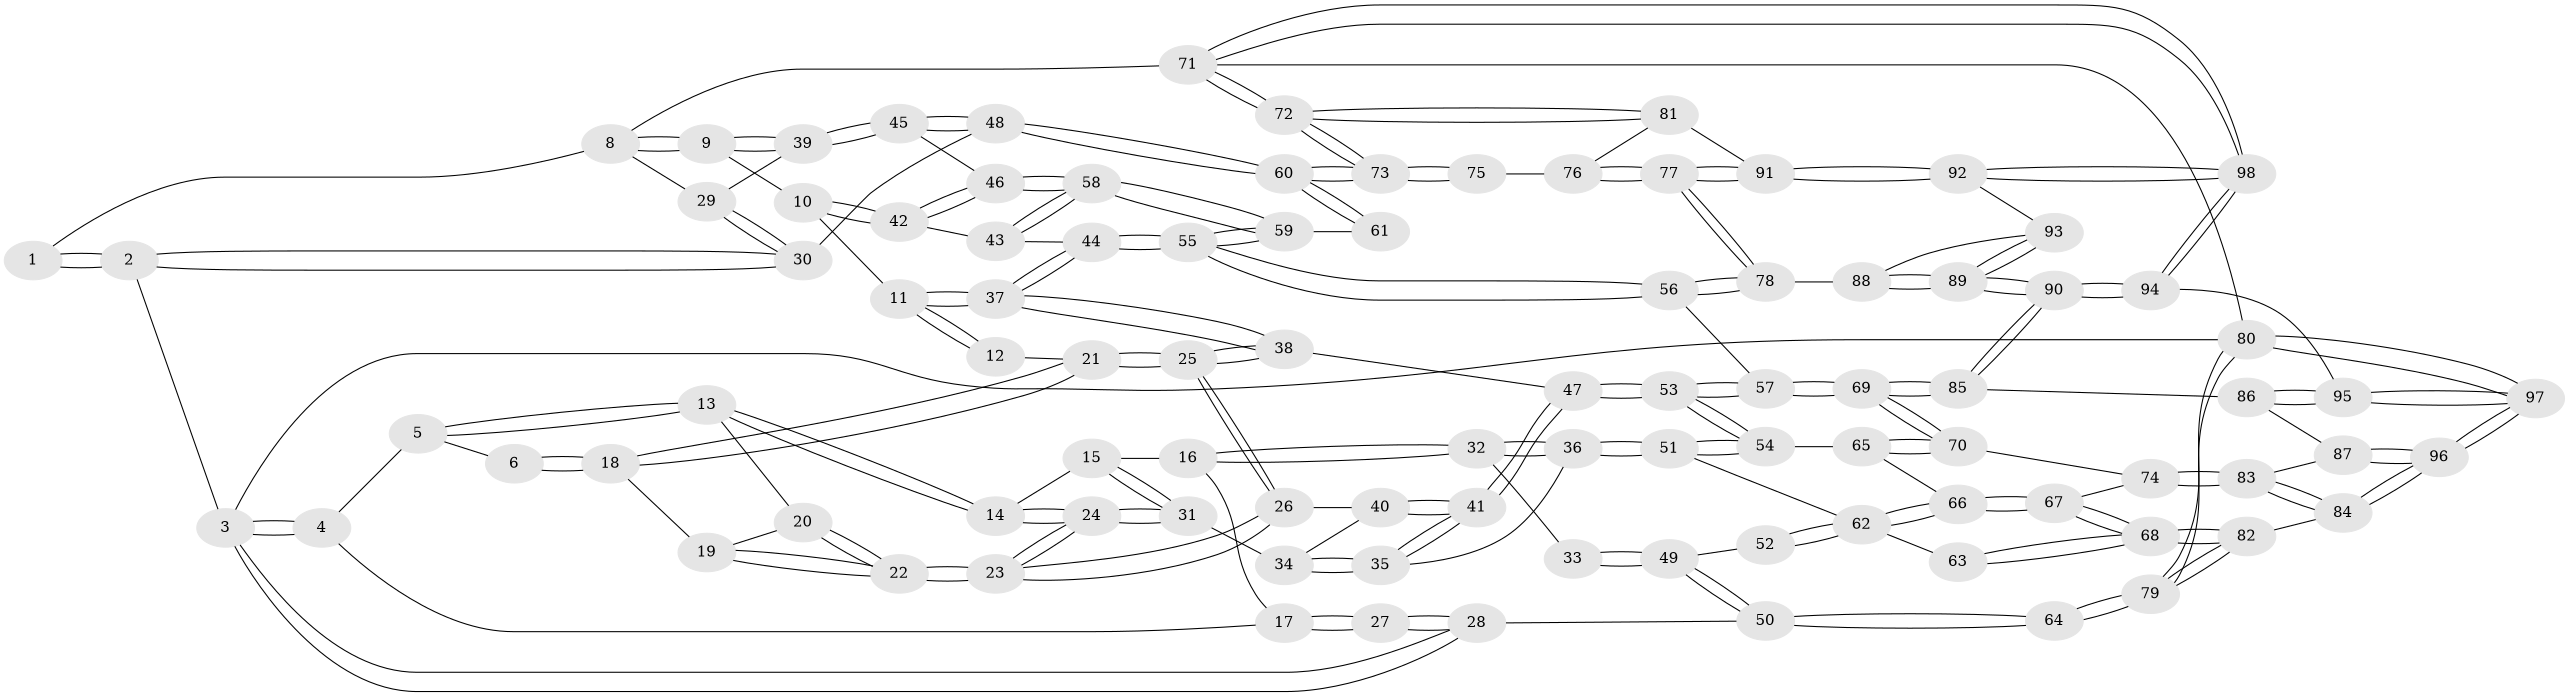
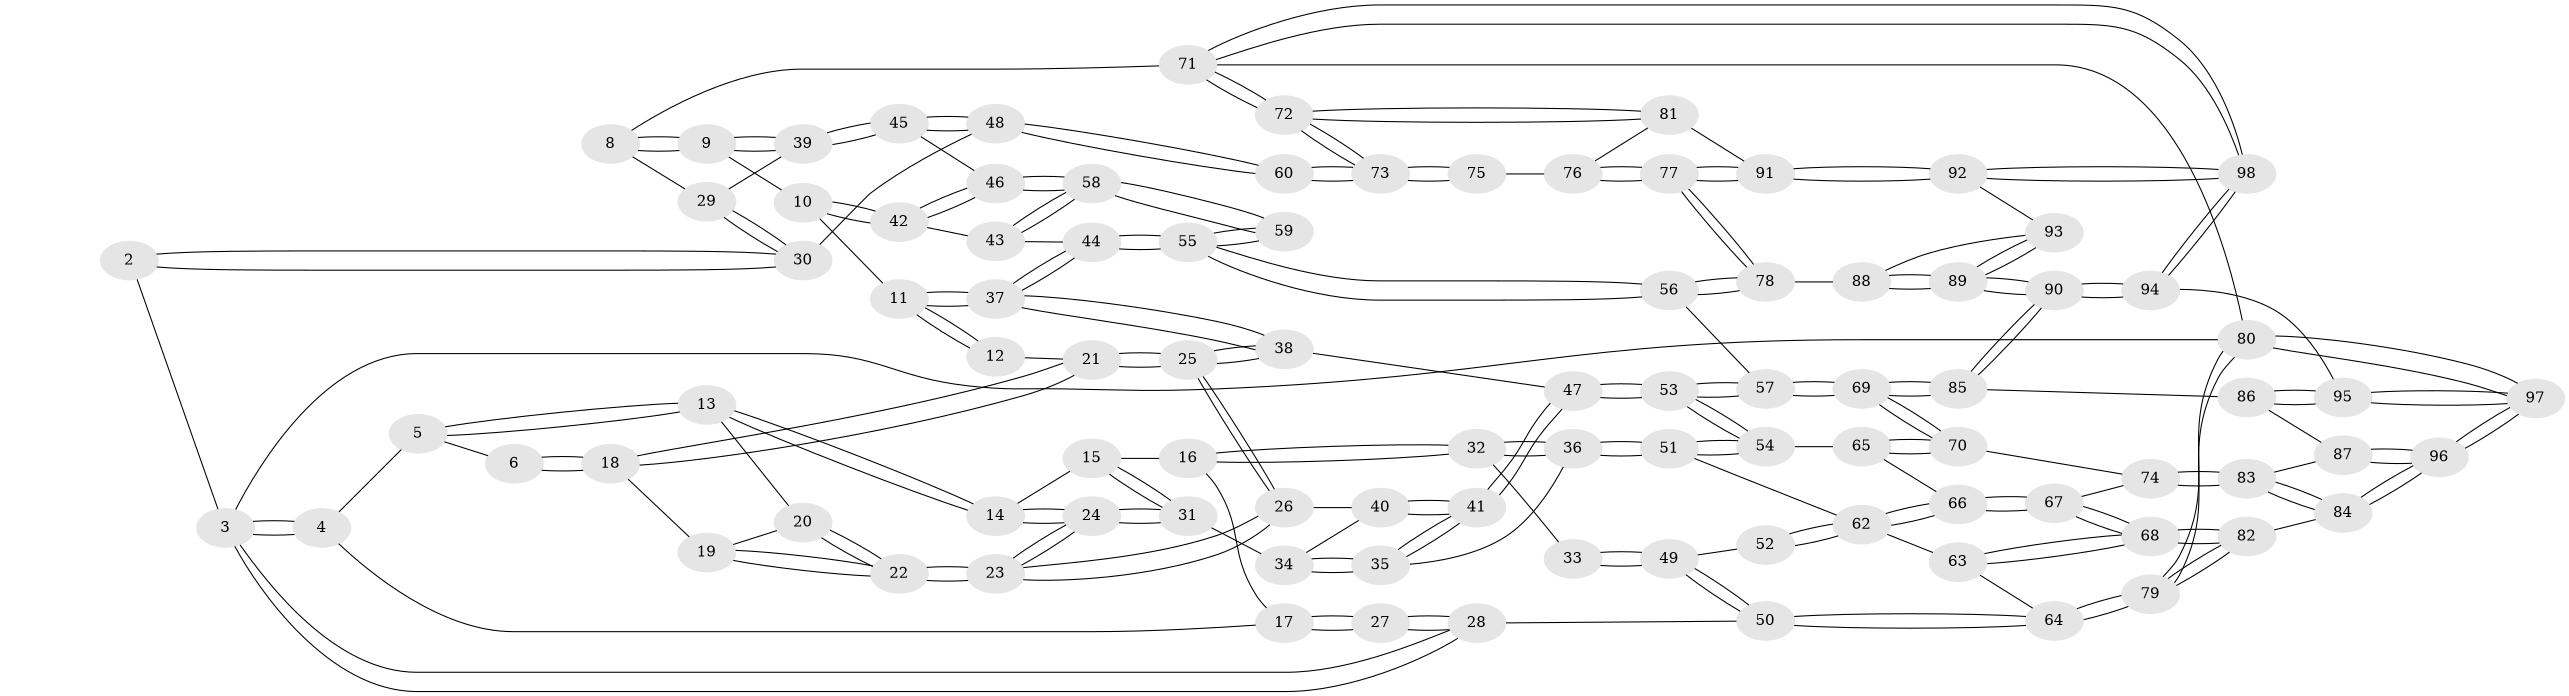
node "61": removed
node "1": removed
edge "63" -- "64": added
